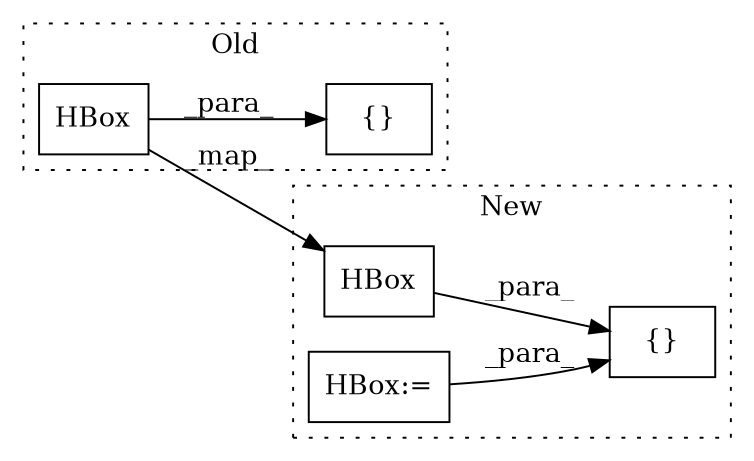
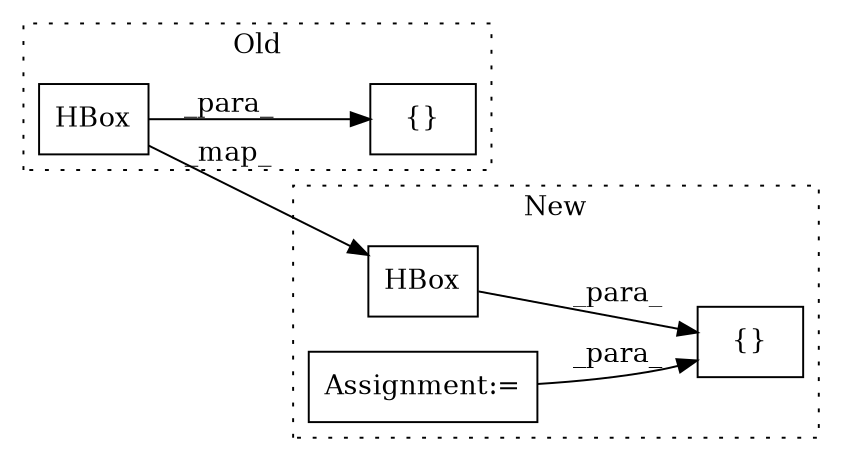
node "HBox:=": label "HBox:=" -> "Assignment:="
